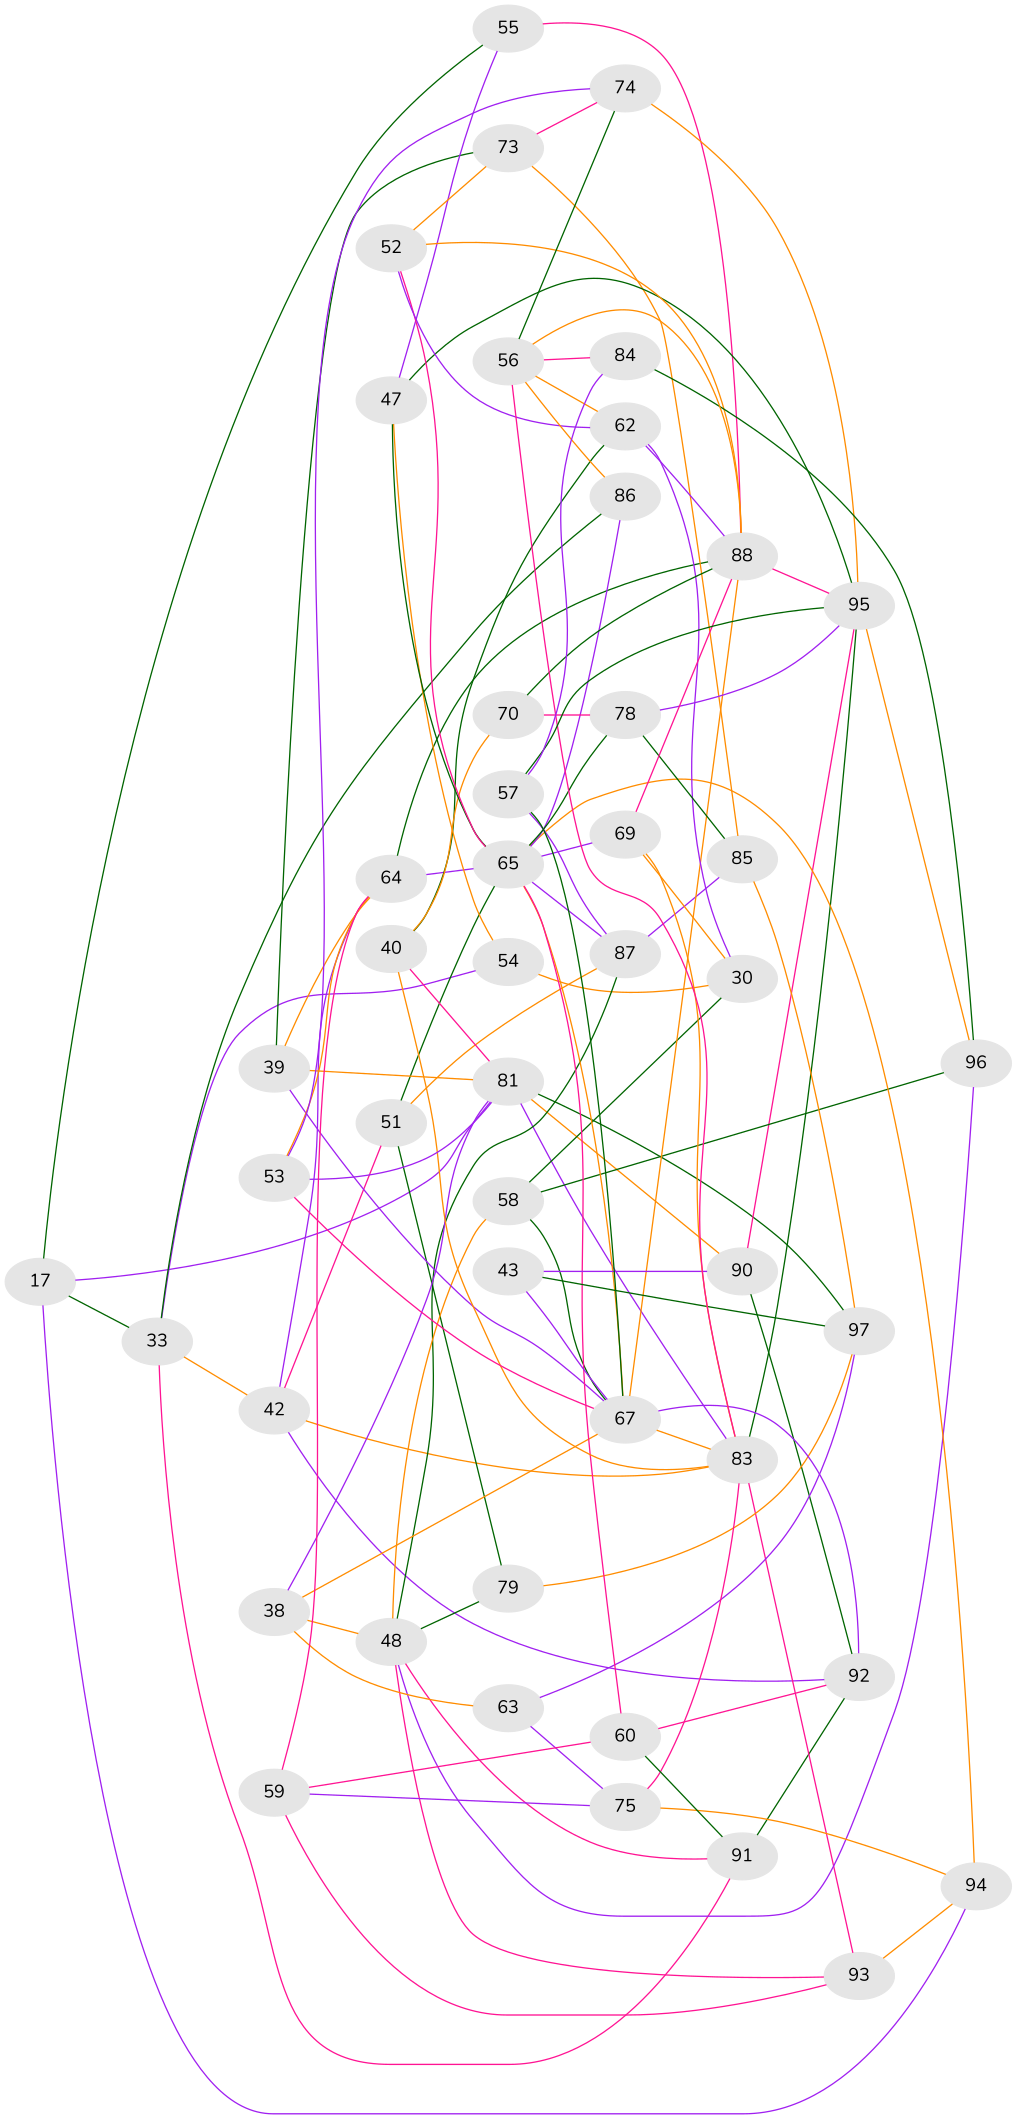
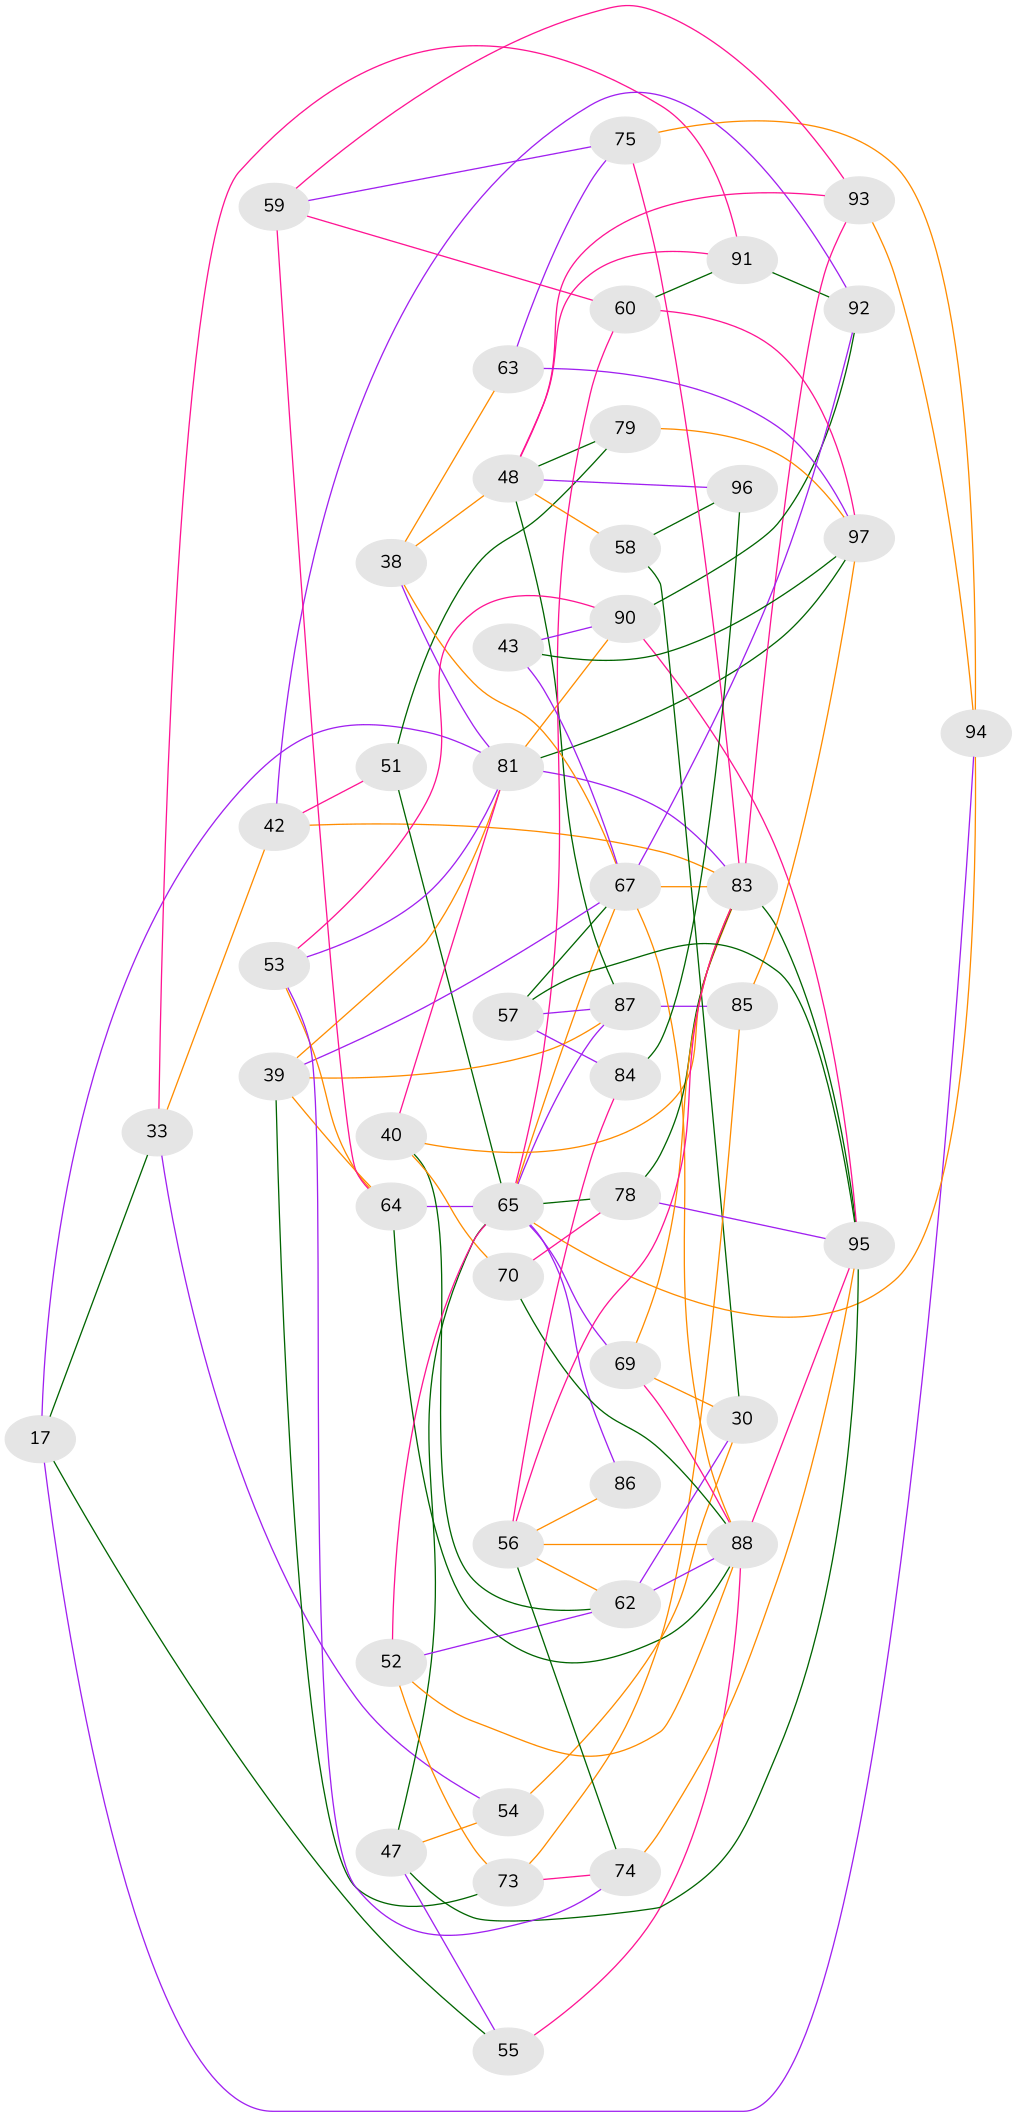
edge "78" -- "85": now "78" -- "83"
edge "95" -- "96": removed
edge "86" -- "33": removed
edge "87" -- "51": now "87" -- "39"
edge "64" -- "42": removed
edge "53" -- "67": now "53" -- "90"
edge "58" -- "67": removed
edge "92" -- "60": now "97" -- "60"
